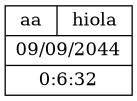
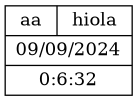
node "aa": text "09/09/2044" -> "09/09/2024"
